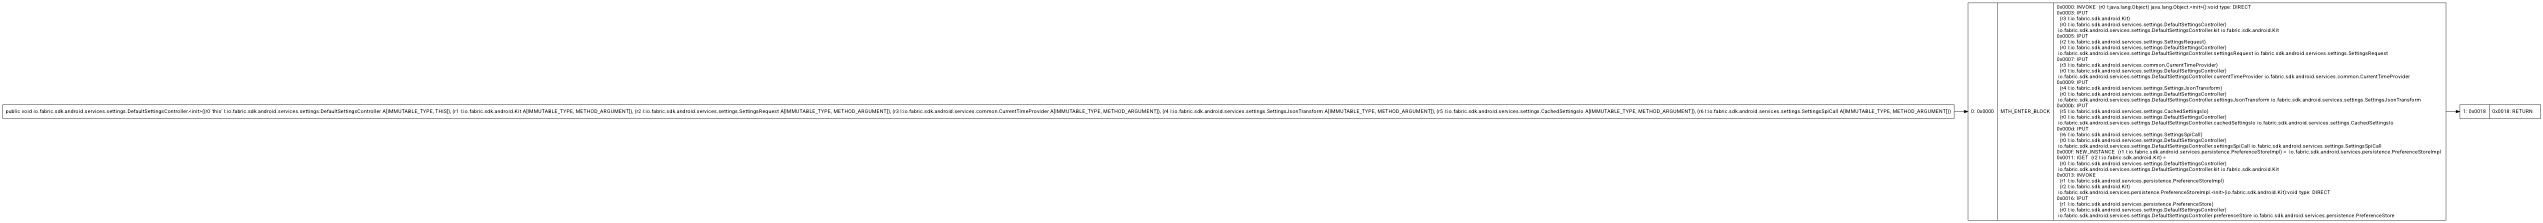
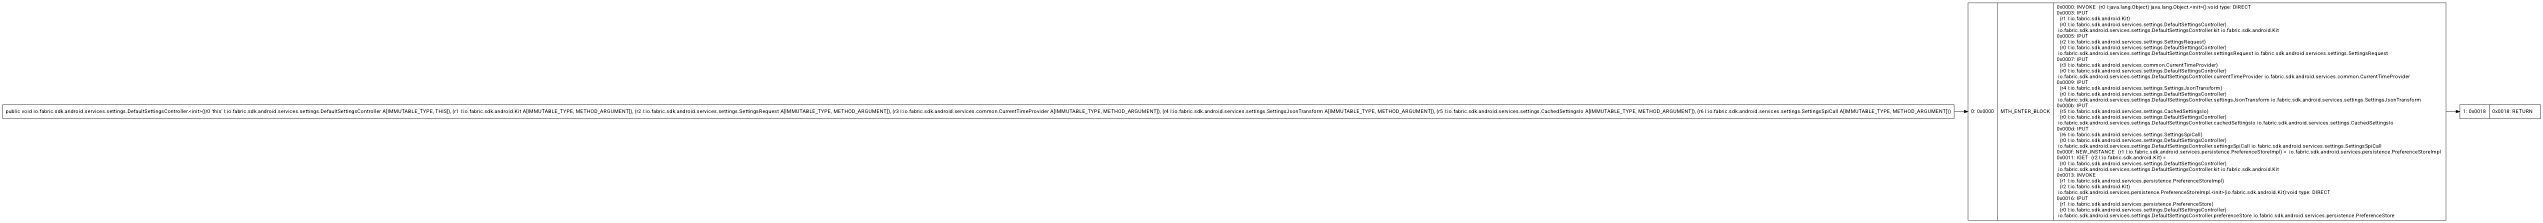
node "0: 0x0000": text "(r3 I:io.fabric.sdk.android.Kit)" -> "(r1 I:io.fabric.sdk.android.Kit)"
